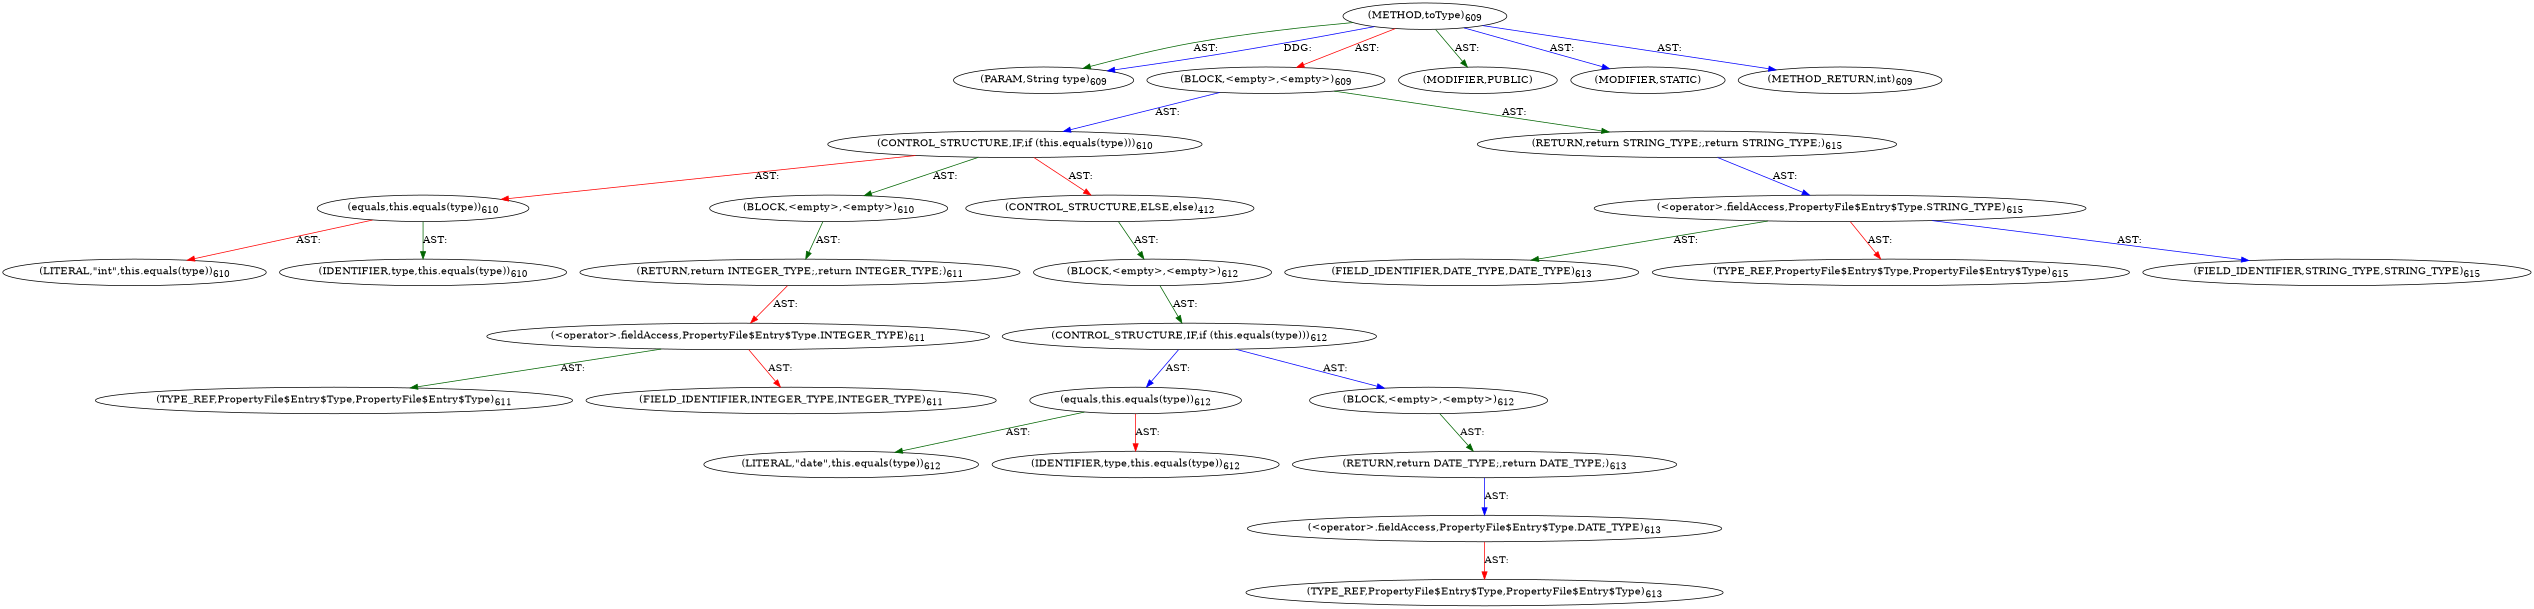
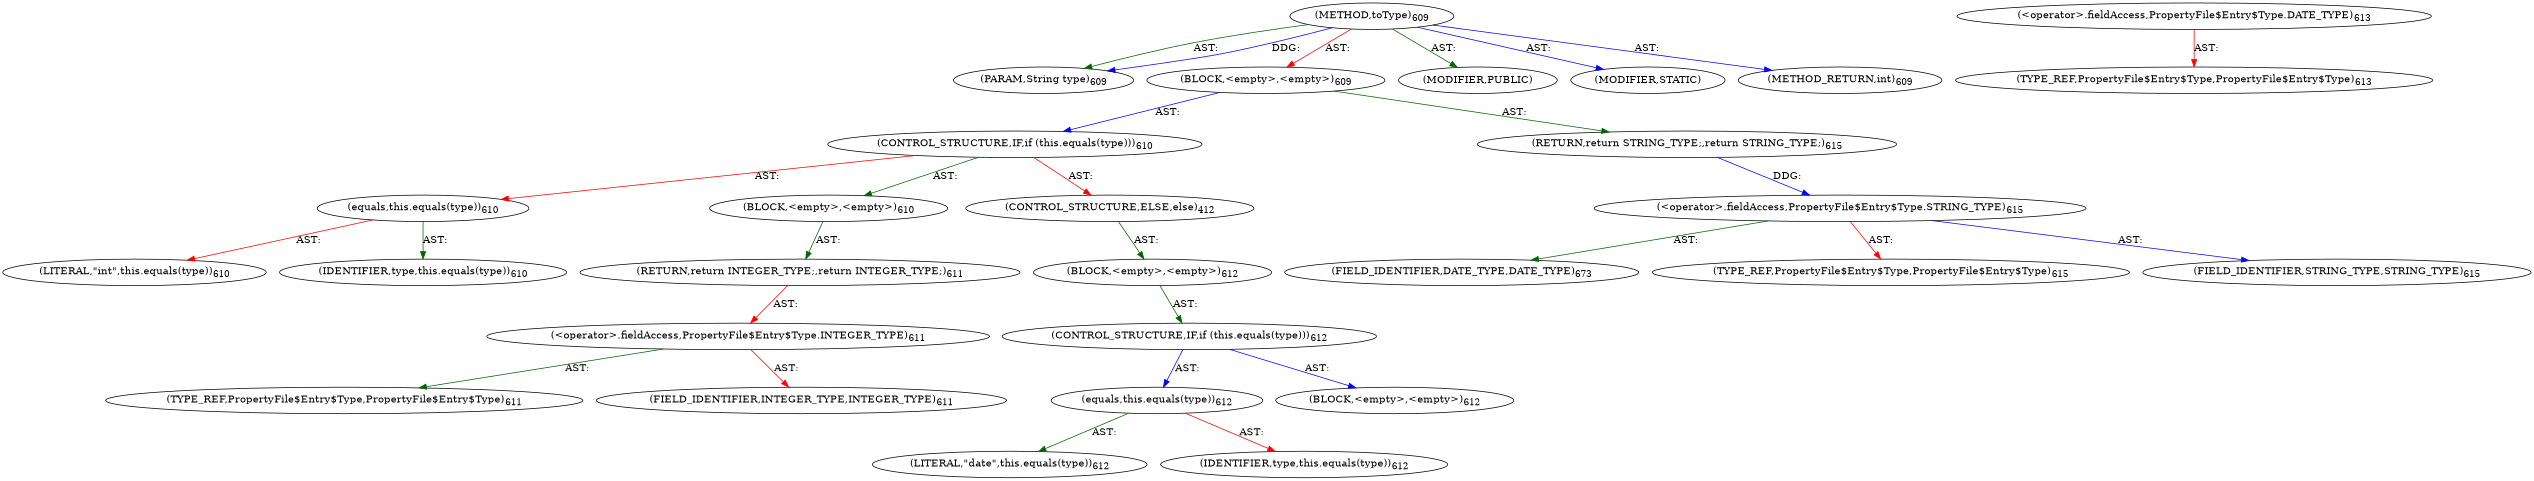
edge "(RETURN,return STRING_TYPE;,return STRING_TYPE;)" -> "(<operator>.fieldAccess,PropertyFile$Entry$Type.STRING_TYPE)": label "AST: " -> "DDG: "
node "(FIELD_IDENTIFIER,DATE_TYPE,DATE_TYPE)": text "613" -> "673"
node "(RETURN,return DATE_TYPE;,return DATE_TYPE;)": removed
